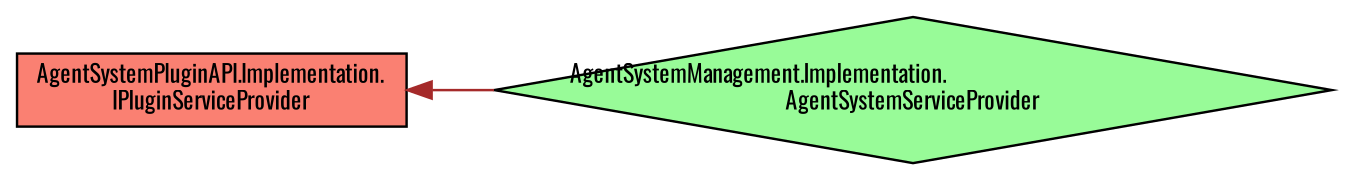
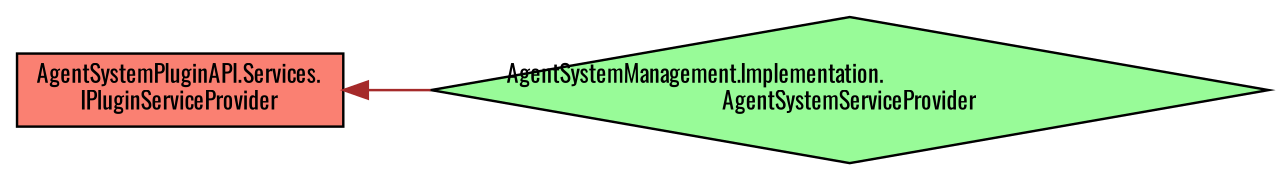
node "AgentSystemPluginAPI.Implementation. IPluginServiceProvider": label "AgentSystemPluginAPI.Implementation. IPluginServiceProvider" -> "AgentSystemPluginAPI.Services. IPluginServiceProvider"
